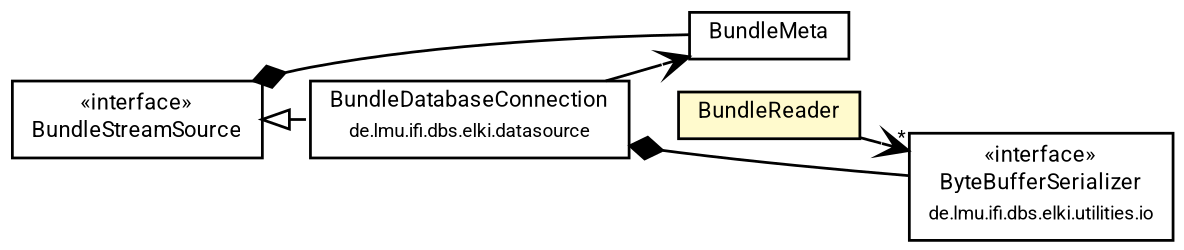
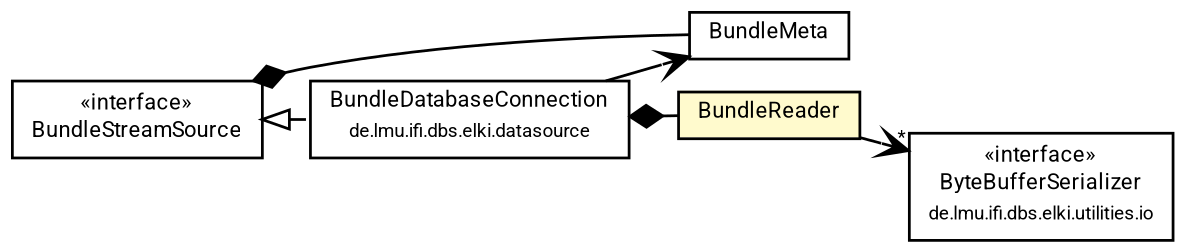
edge "ByteBufferSerializer" -> "BundleDatabaseConnection": now "BundleReader" -> "BundleDatabaseConnection"
